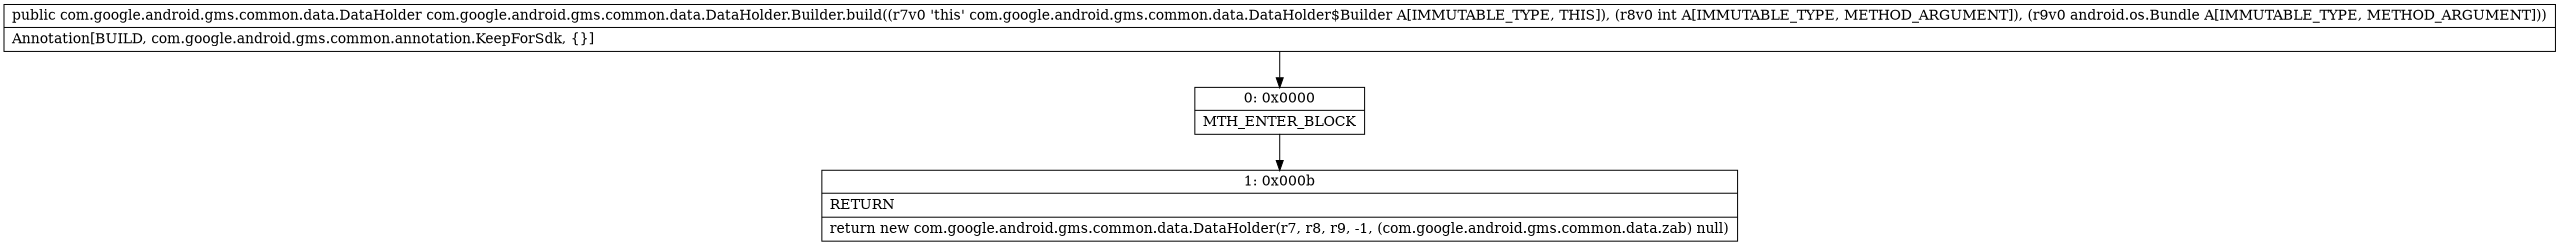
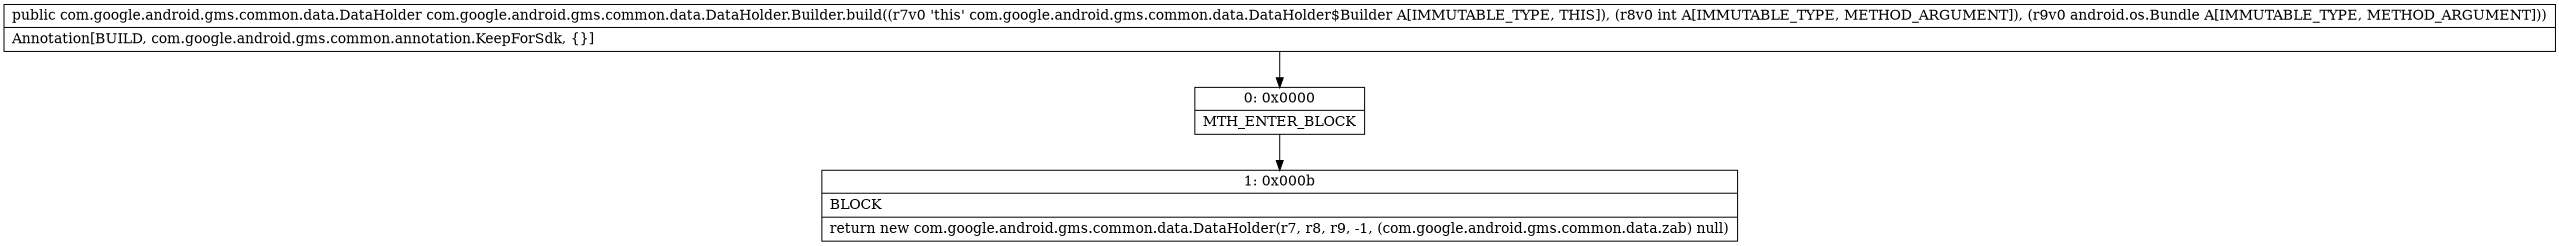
node "1: 0x000b": text "RETURN" -> "BLOCK"
